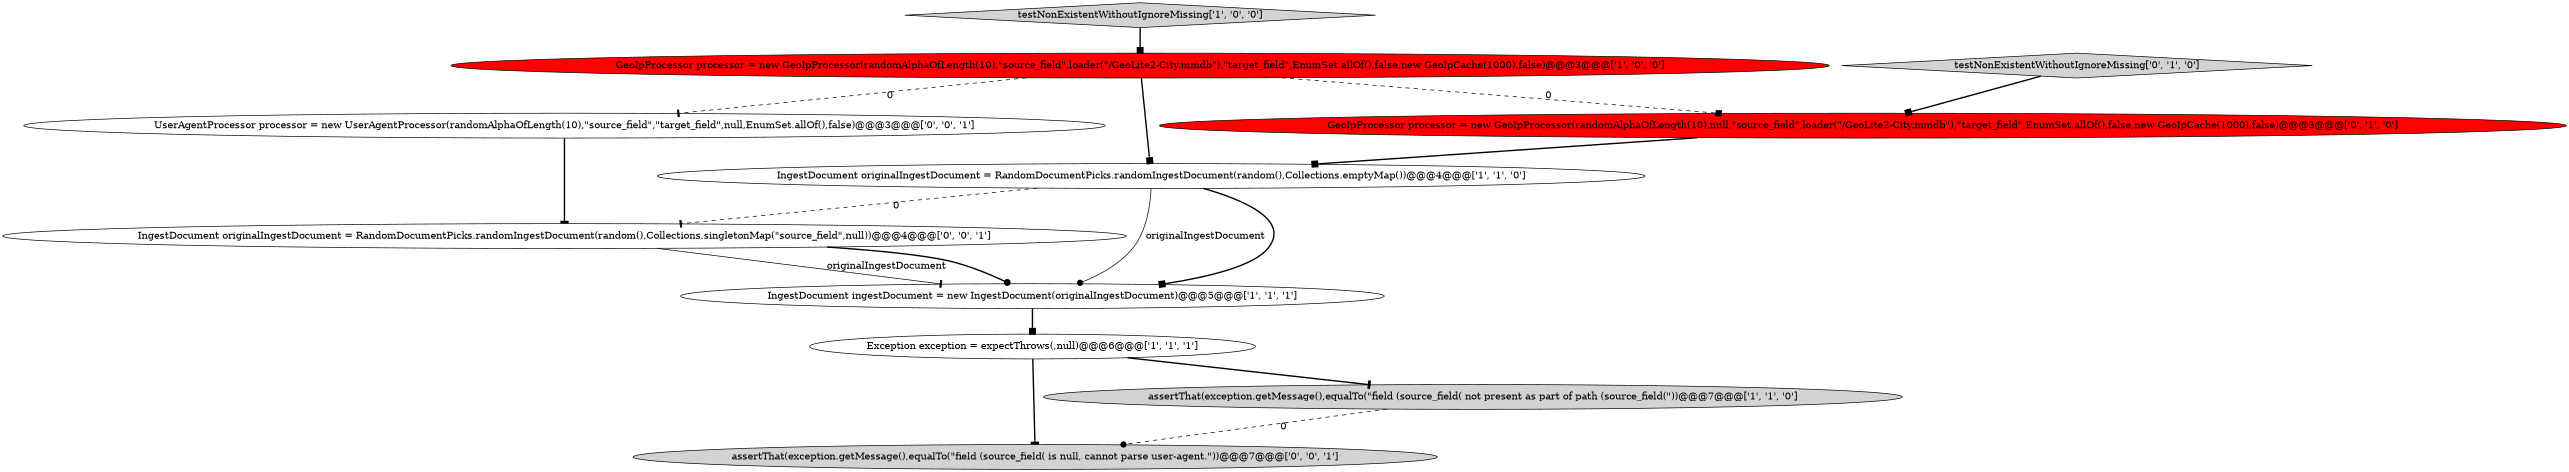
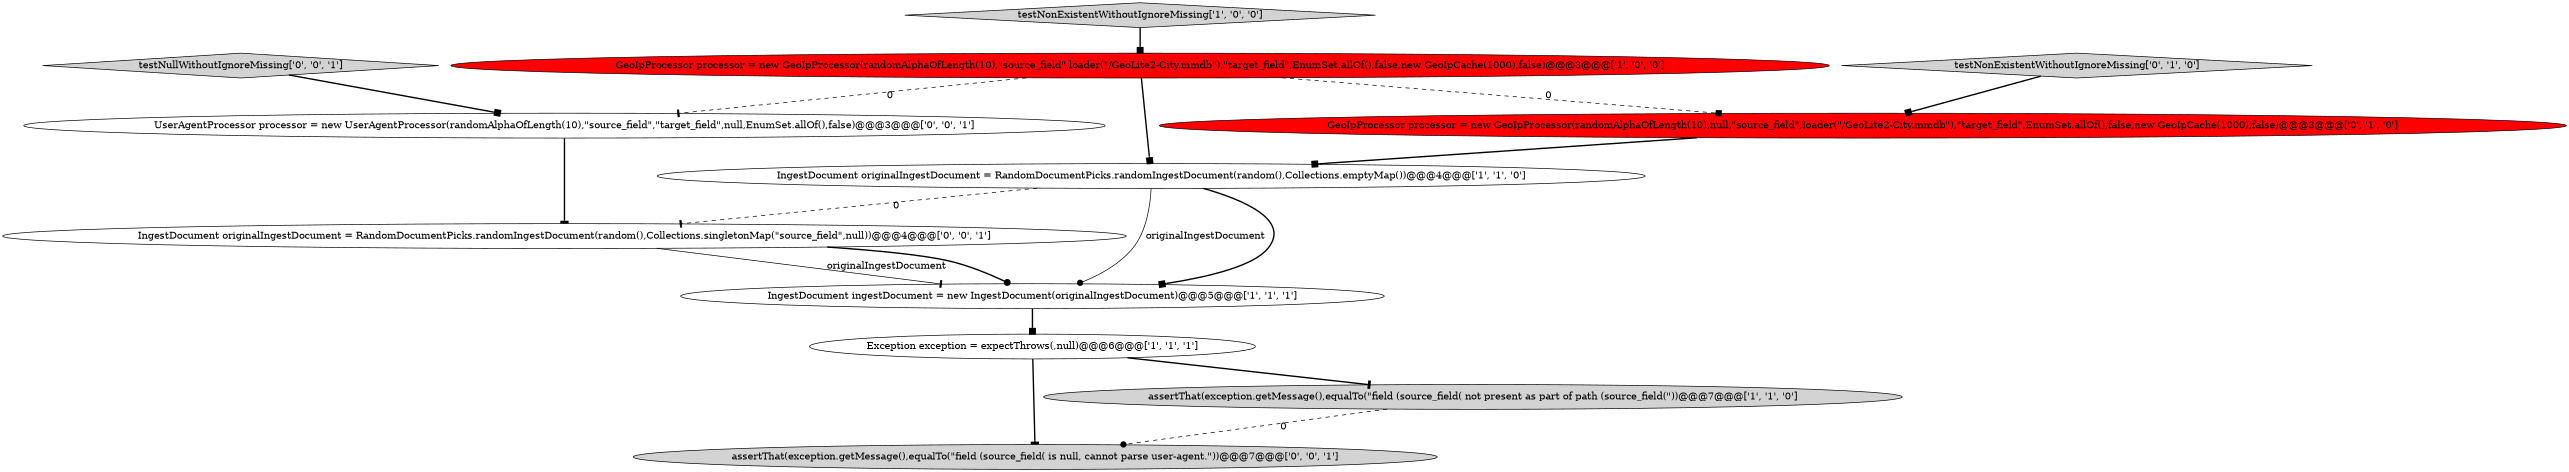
node "testNullWithoutIgnoreMissing['0', '0', '1']": added
